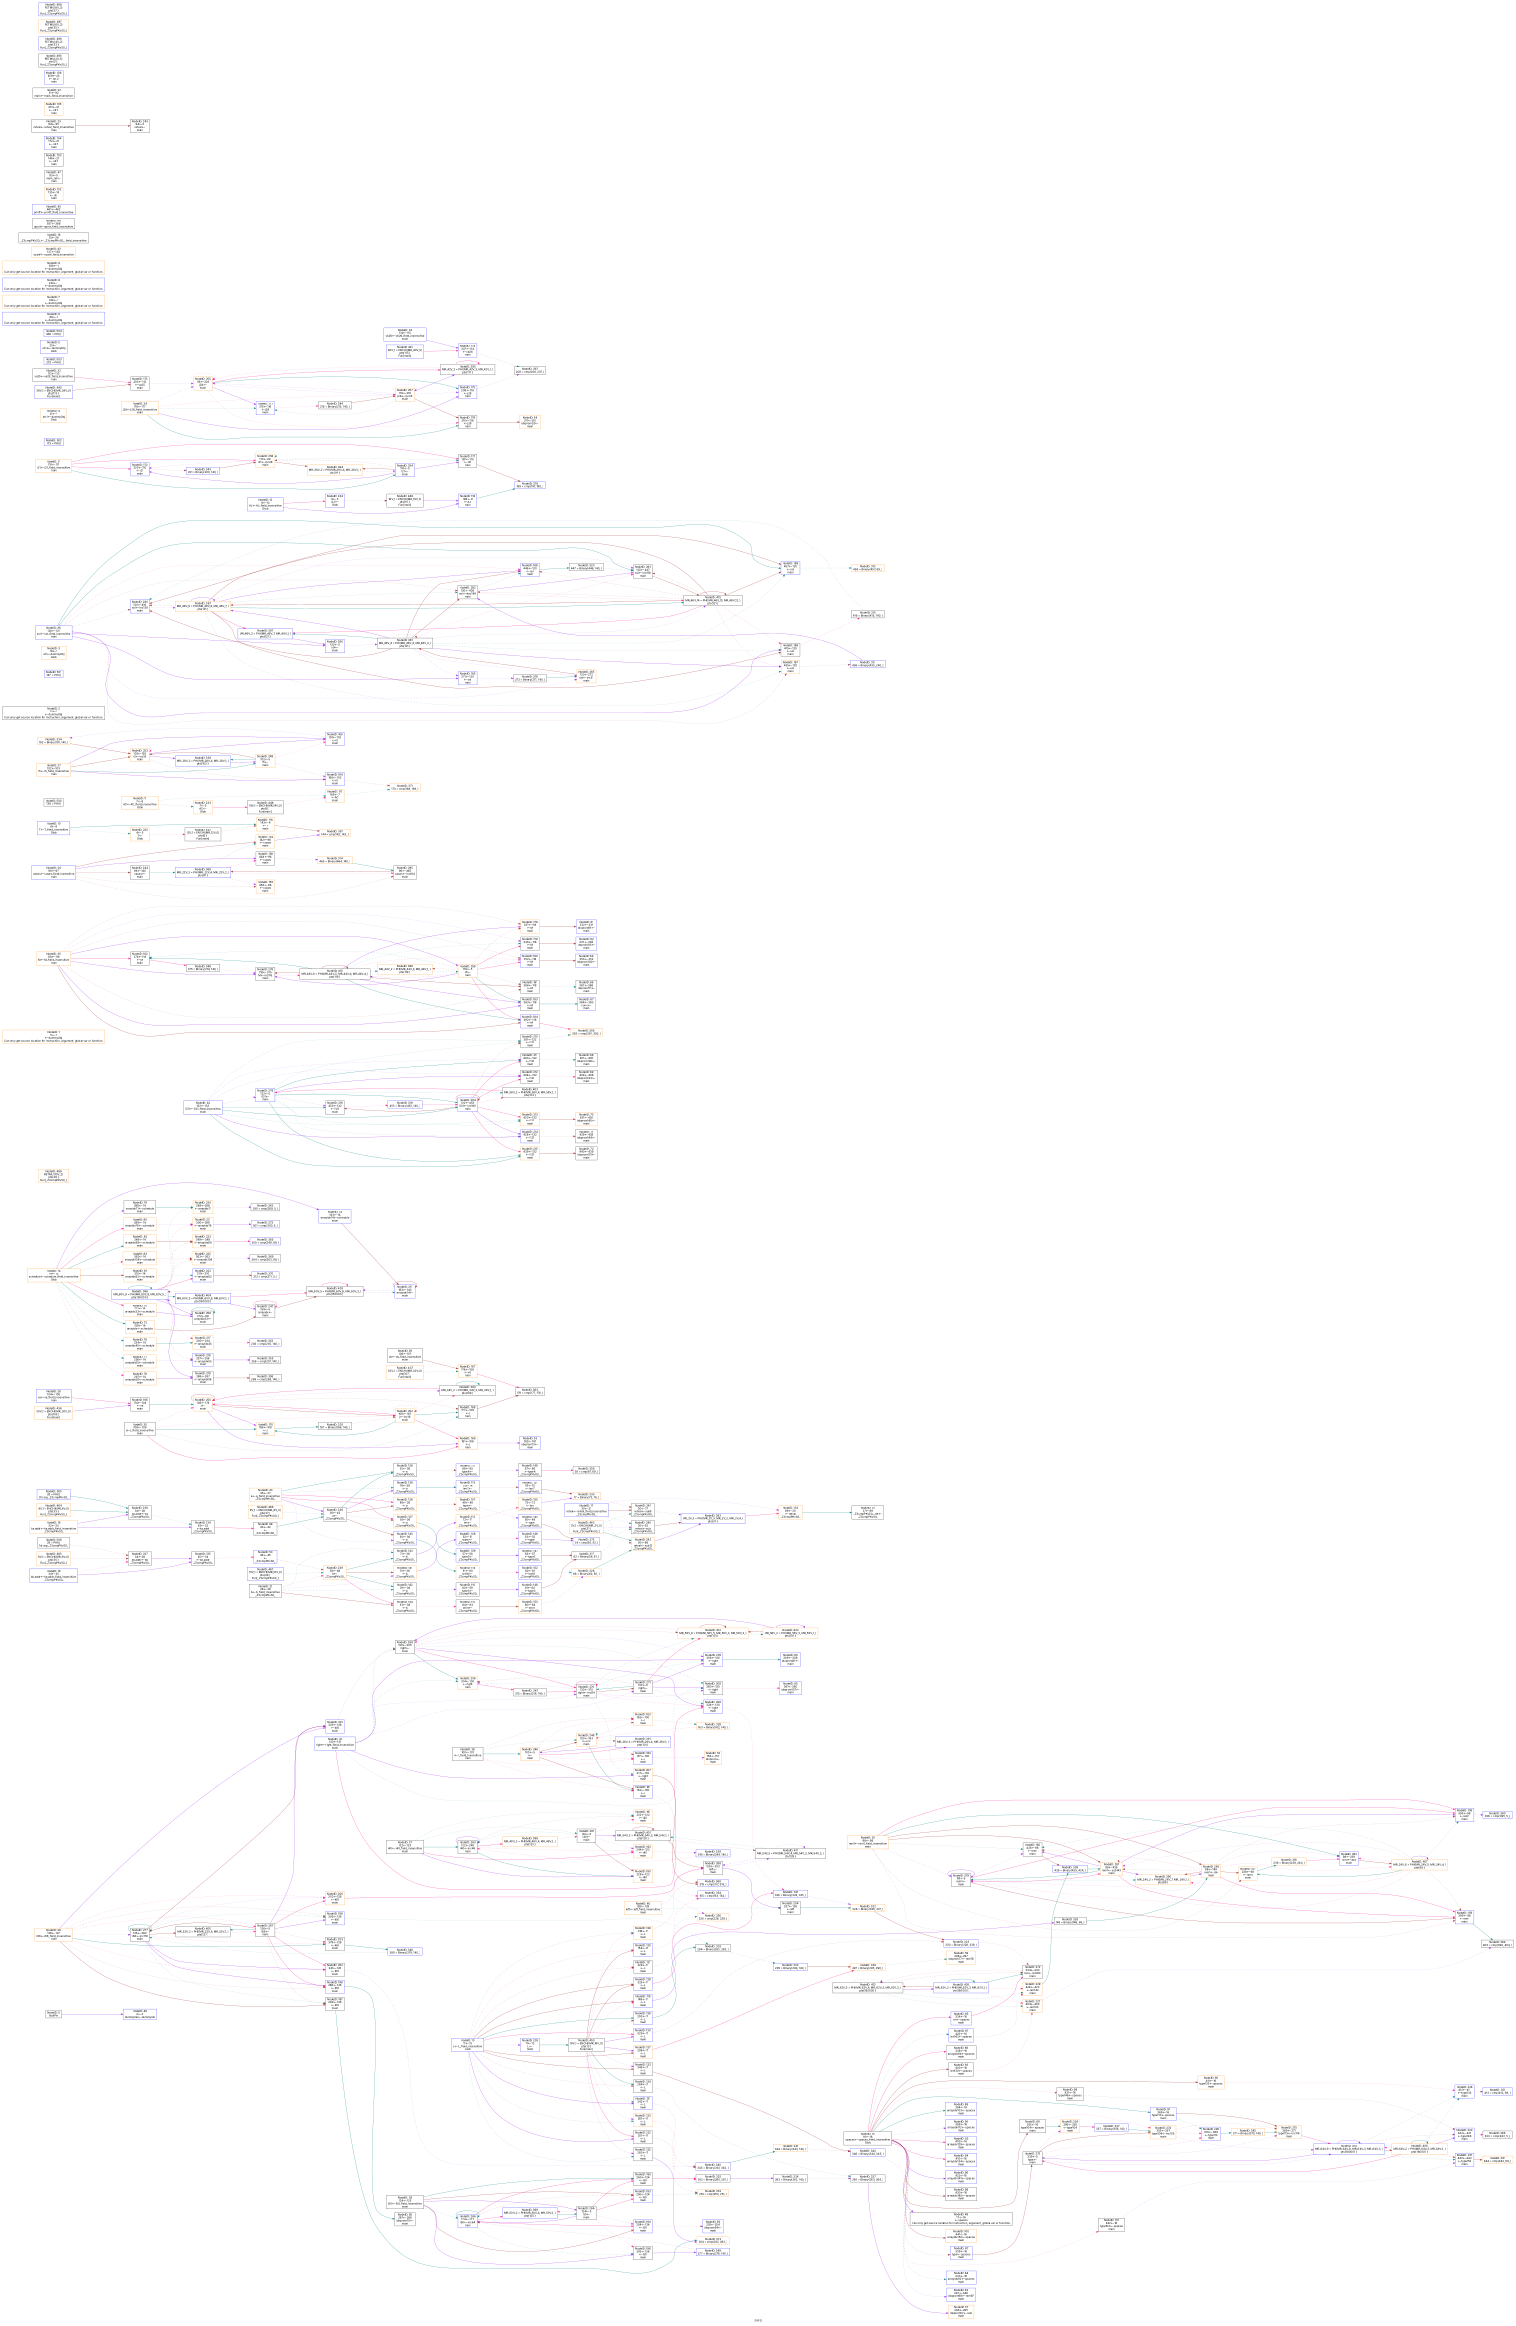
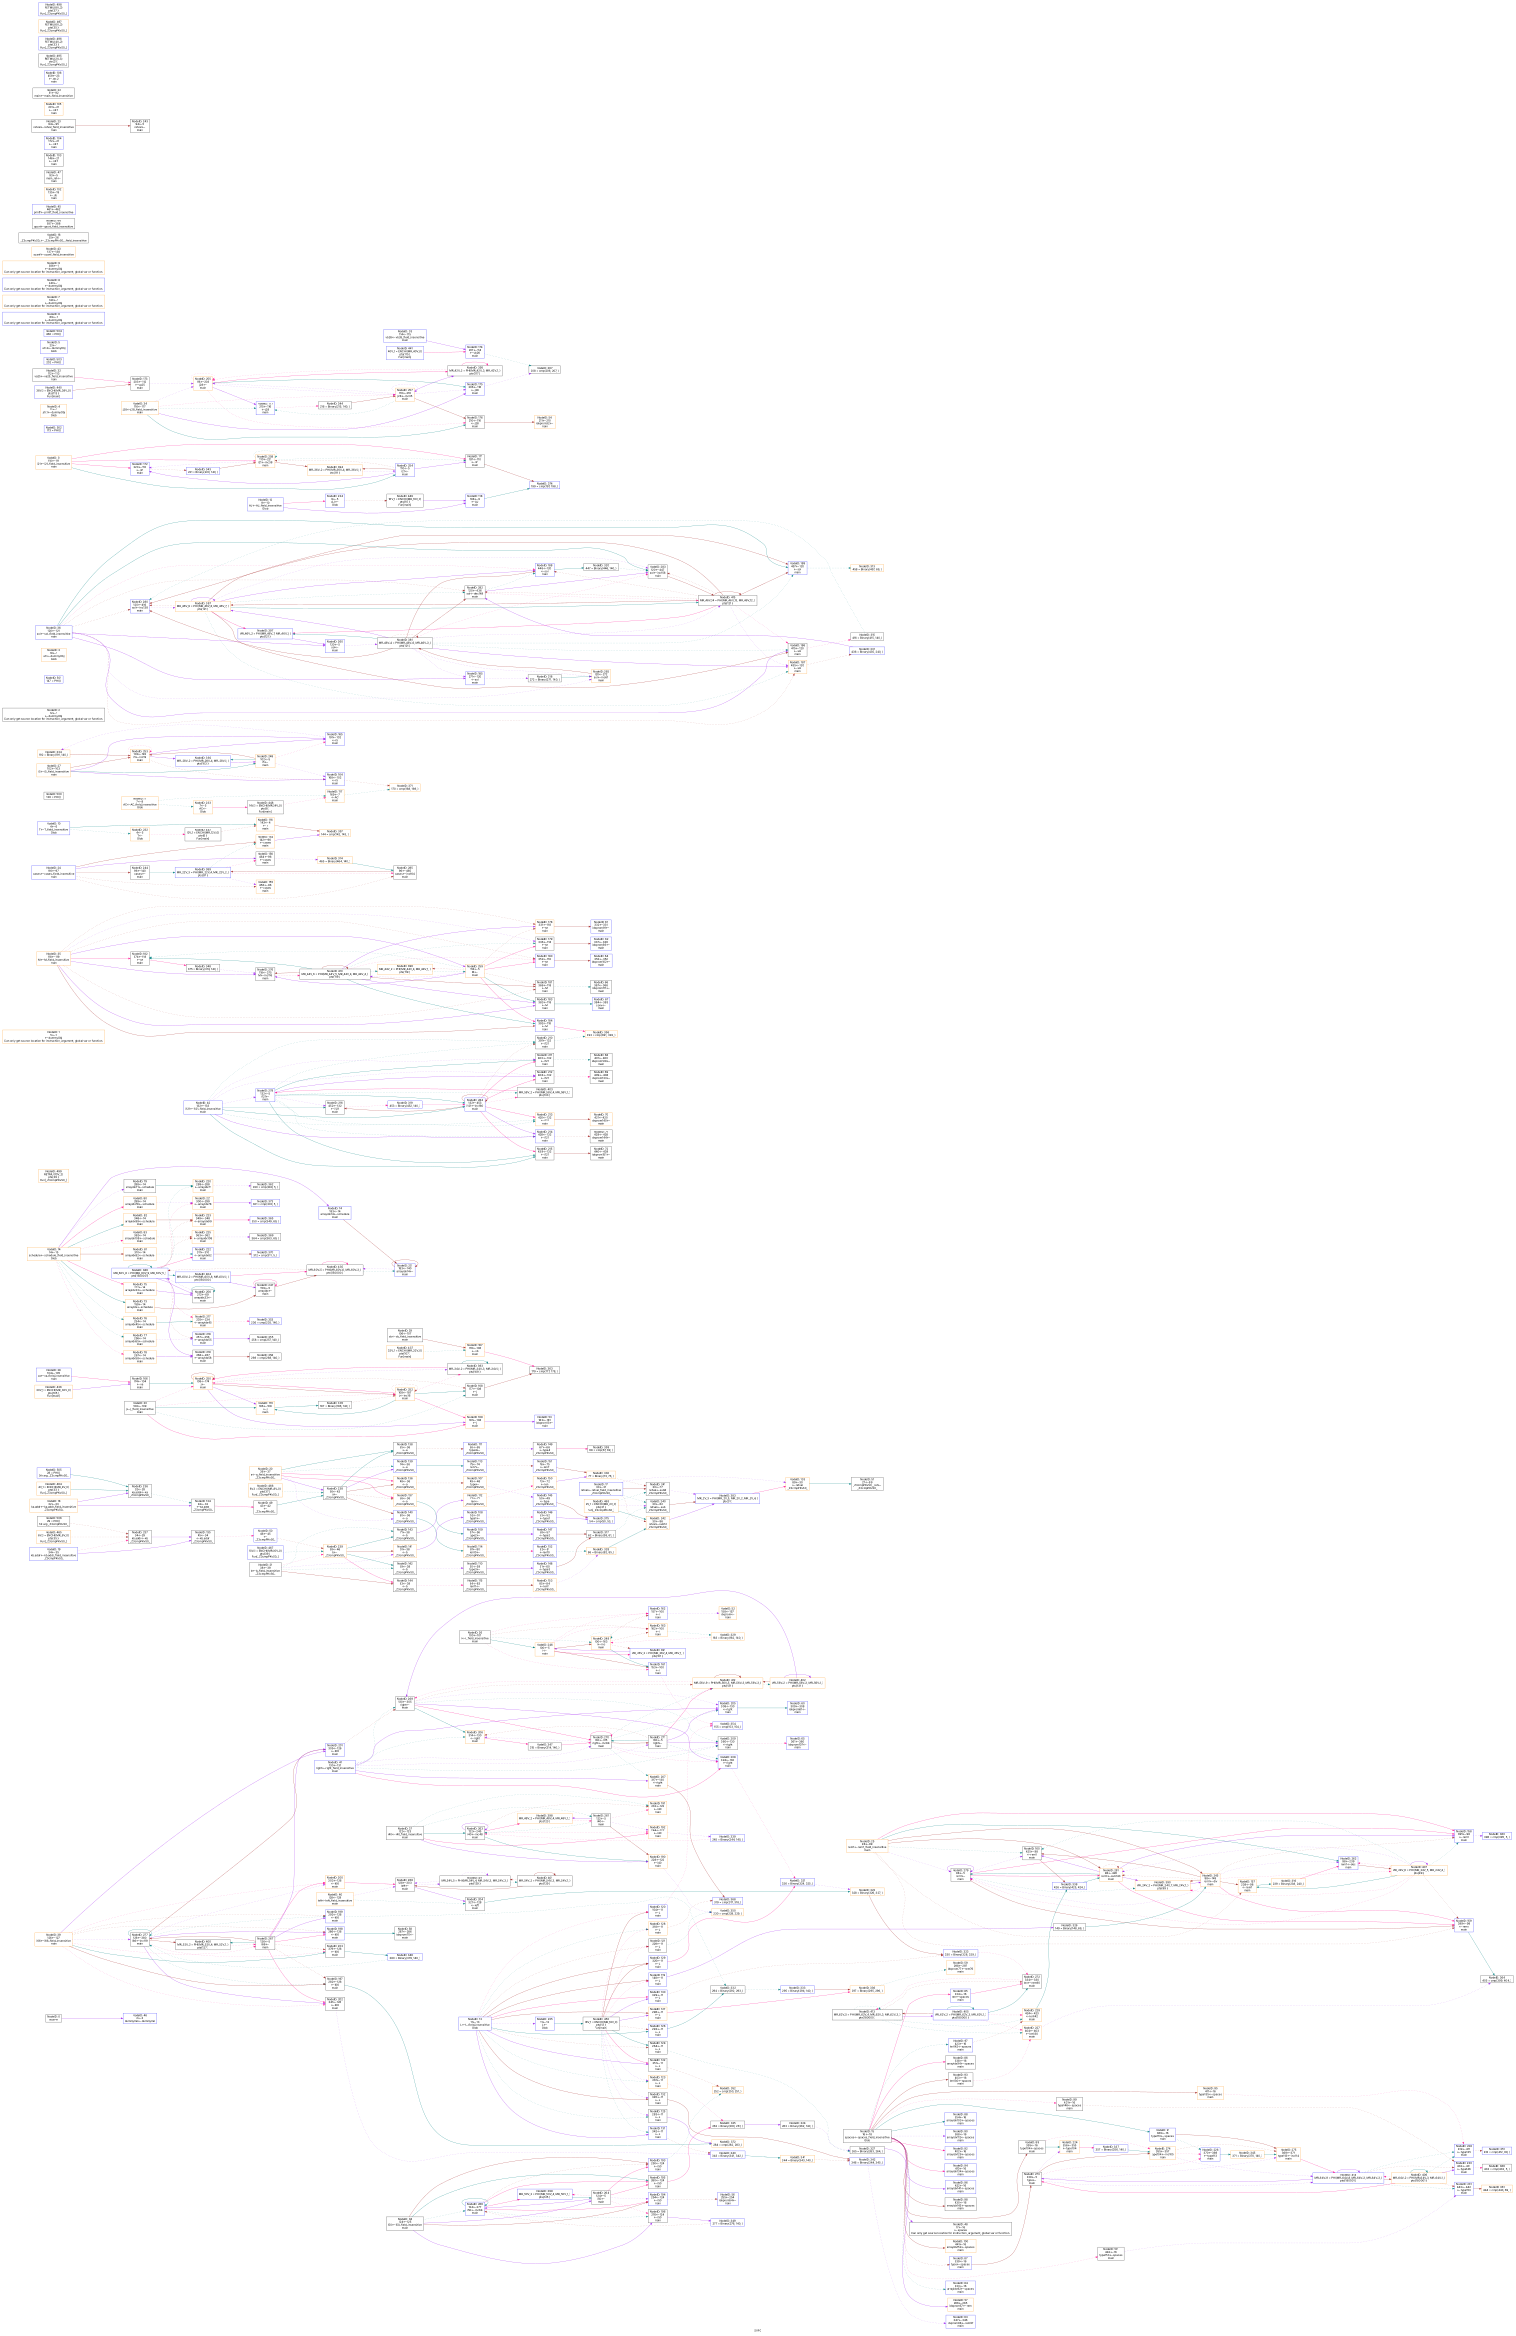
node "NodeID: 215": color darkorange -> black
edge "NodeID: 261" -> "NodeID: 401": now "NodeID: 261" -> "NodeID: 398"
edge "NodeID: 245" -> "NodeID: 160": style dotted -> solid
